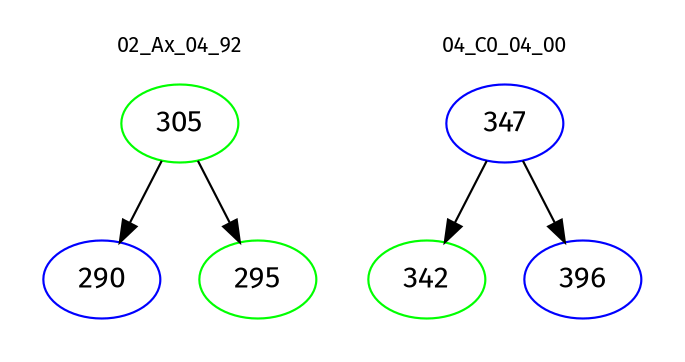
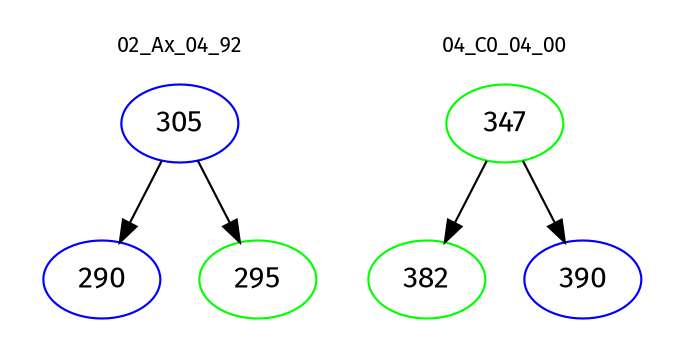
node "305": color green -> blue
node "347": color blue -> green
node "342": label "342" -> "382"
node "396": label "396" -> "390"
